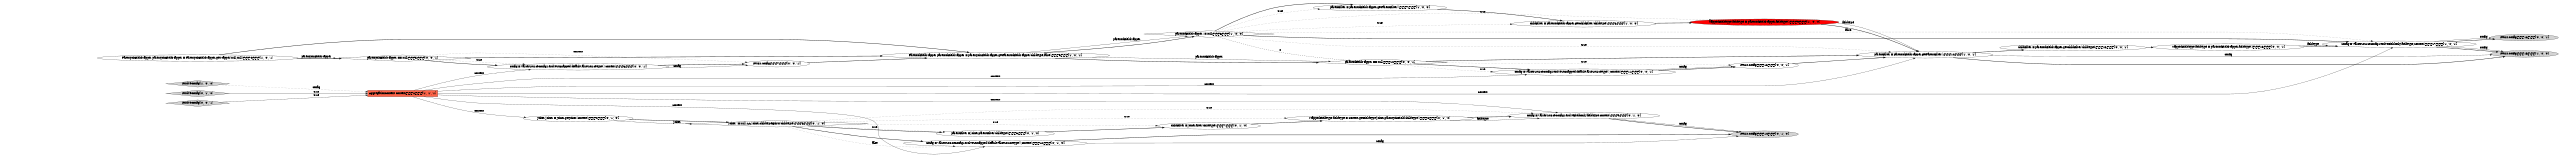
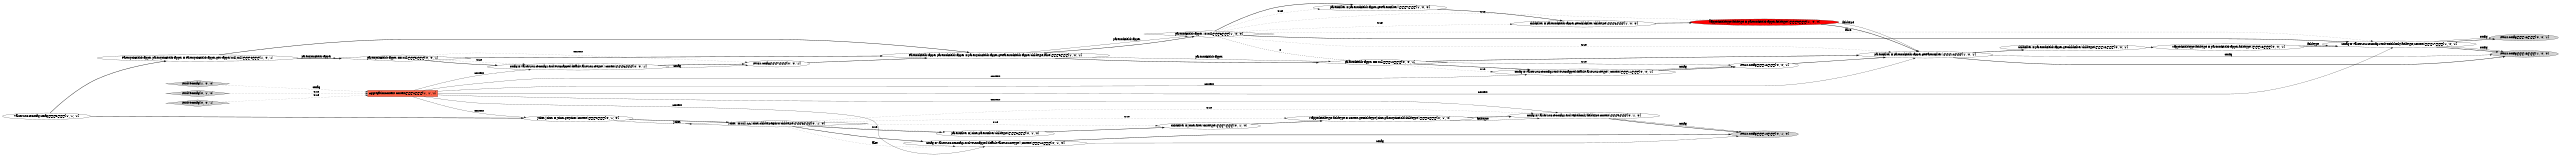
edge "parentIdFieldMapper == null@@@10@@@['0', '0', '1']" -> "return config@@@12@@@['0', '0', '1']": style dotted -> solid
edge "resolveConfig['0', '1', '0']" -> "AggregationContext context@@@2@@@['1', '1', '1']": style solid -> dotted
edge "resolveConfig['0', '0', '1']" -> "AggregationContext context@@@2@@@['1', '1', '1']": style solid -> dotted
node "ValuesSourceConfig config@@@3@@@['1', '1', '1']": added
